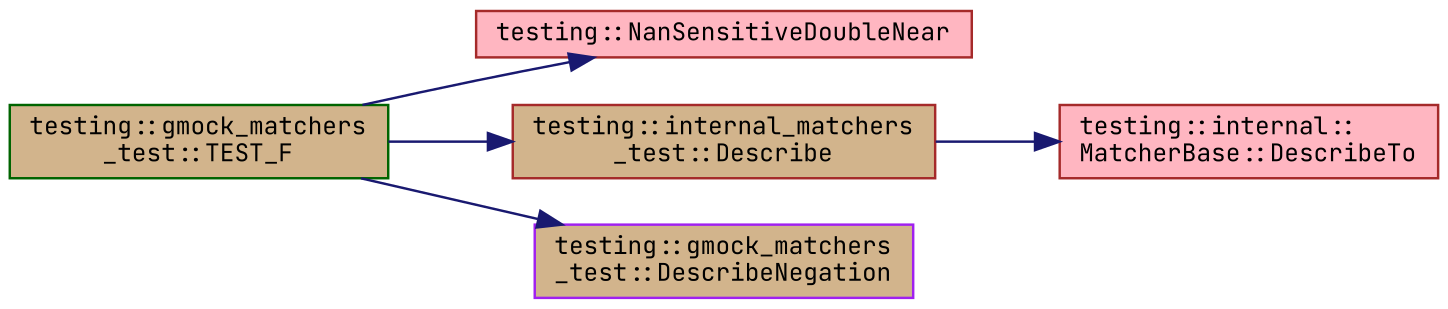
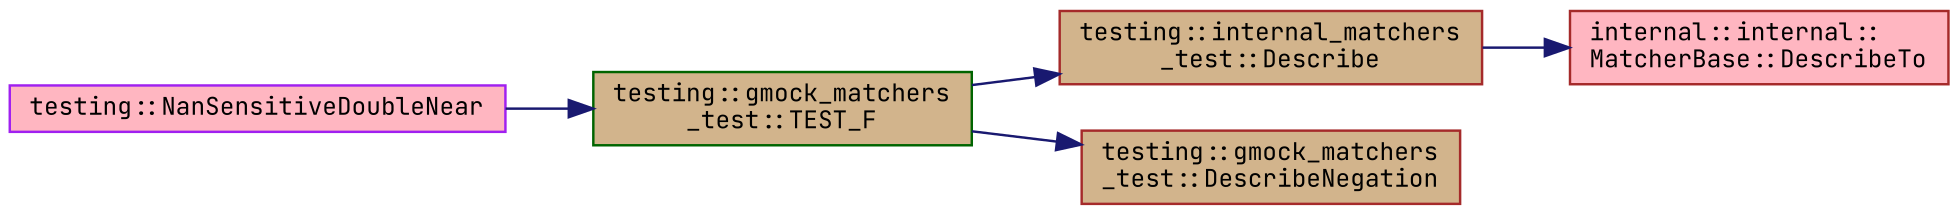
node "testing::NanSensitiveDoubleNear": color brown -> purple
edge "testing::gmock_matchers _test::TEST_F" -> "testing::NanSensitiveDoubleNear": reversed
node "testing::internal:: MatcherBase::DescribeTo": label "testing::internal:: MatcherBase::DescribeTo" -> "internal::internal:: MatcherBase::DescribeTo"
node "testing::gmock_matchers _test::DescribeNegation": color purple -> brown
